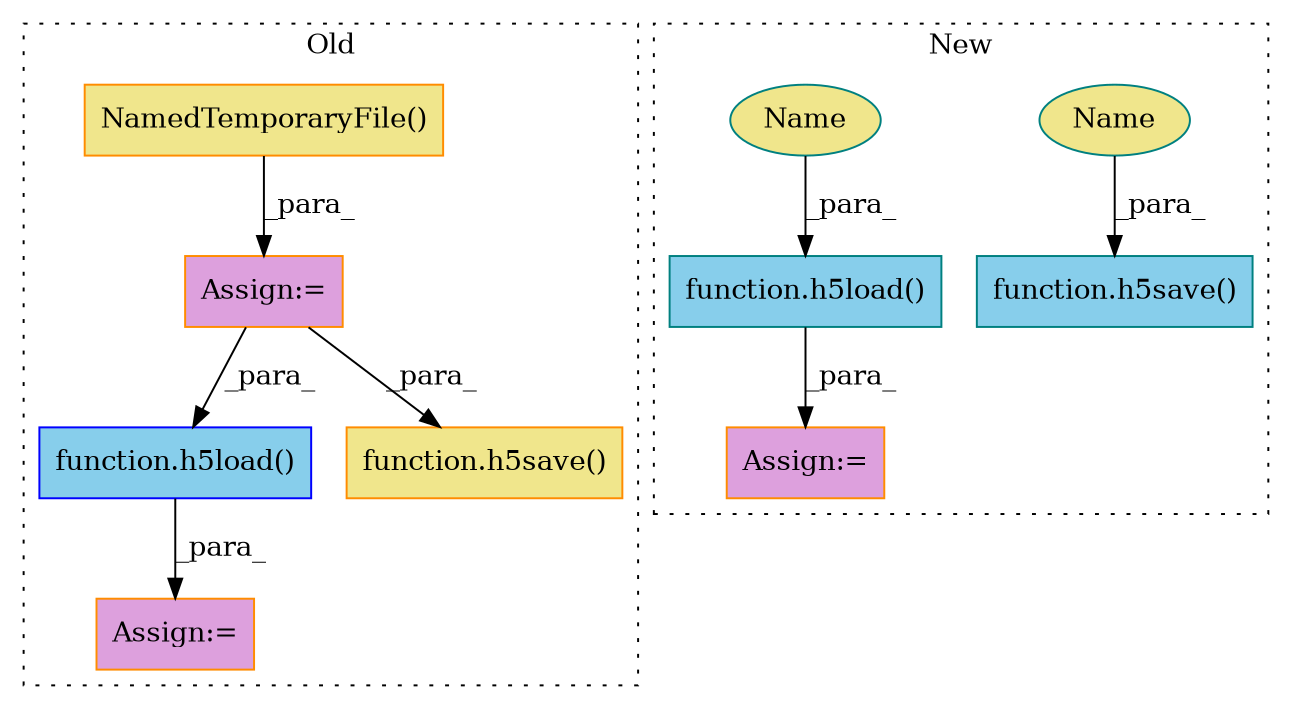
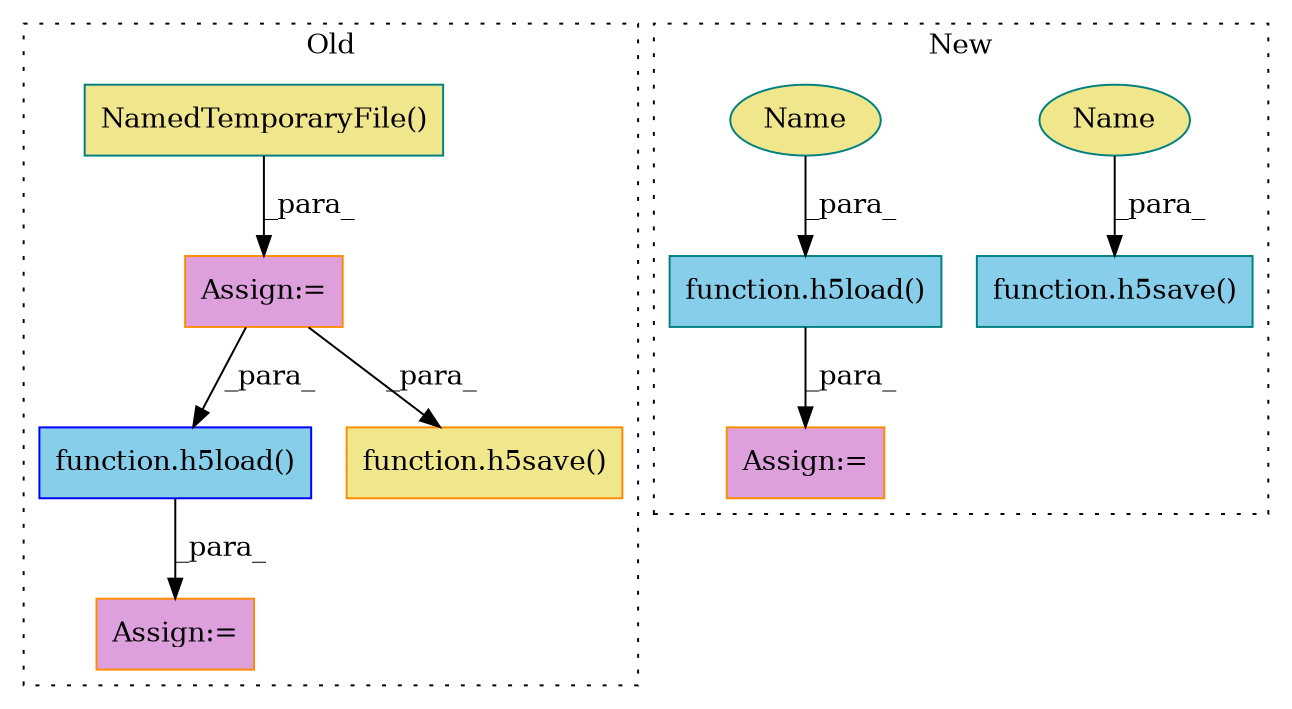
node "NamedTemporaryFile()": color darkorange -> teal
